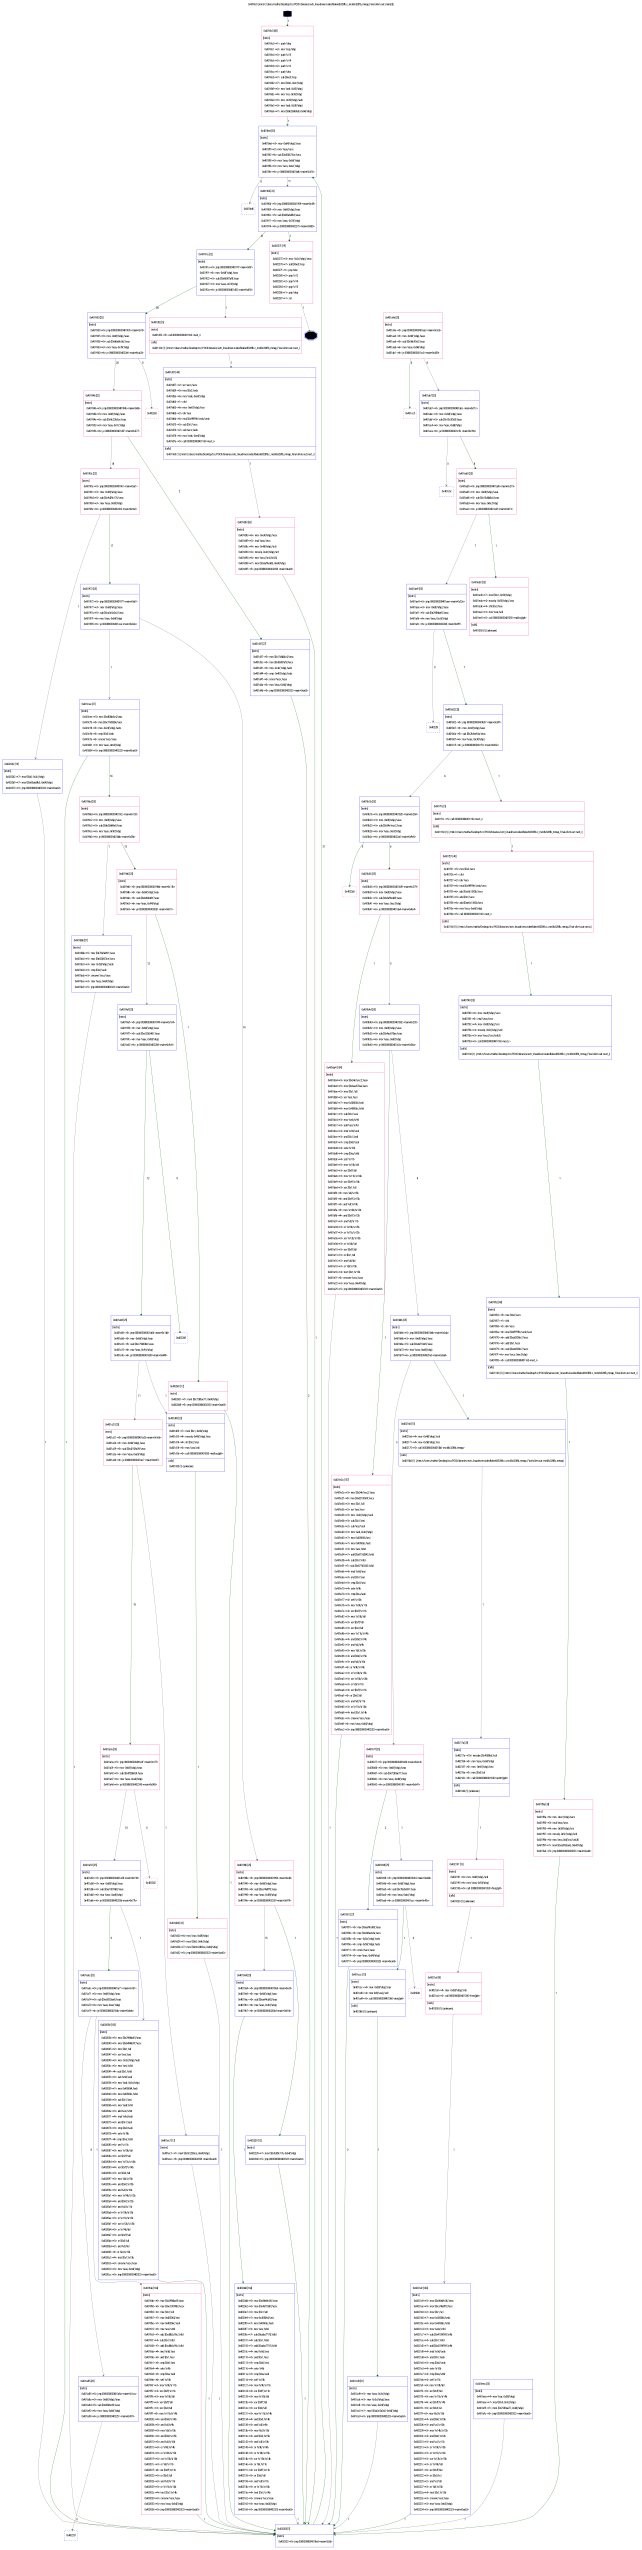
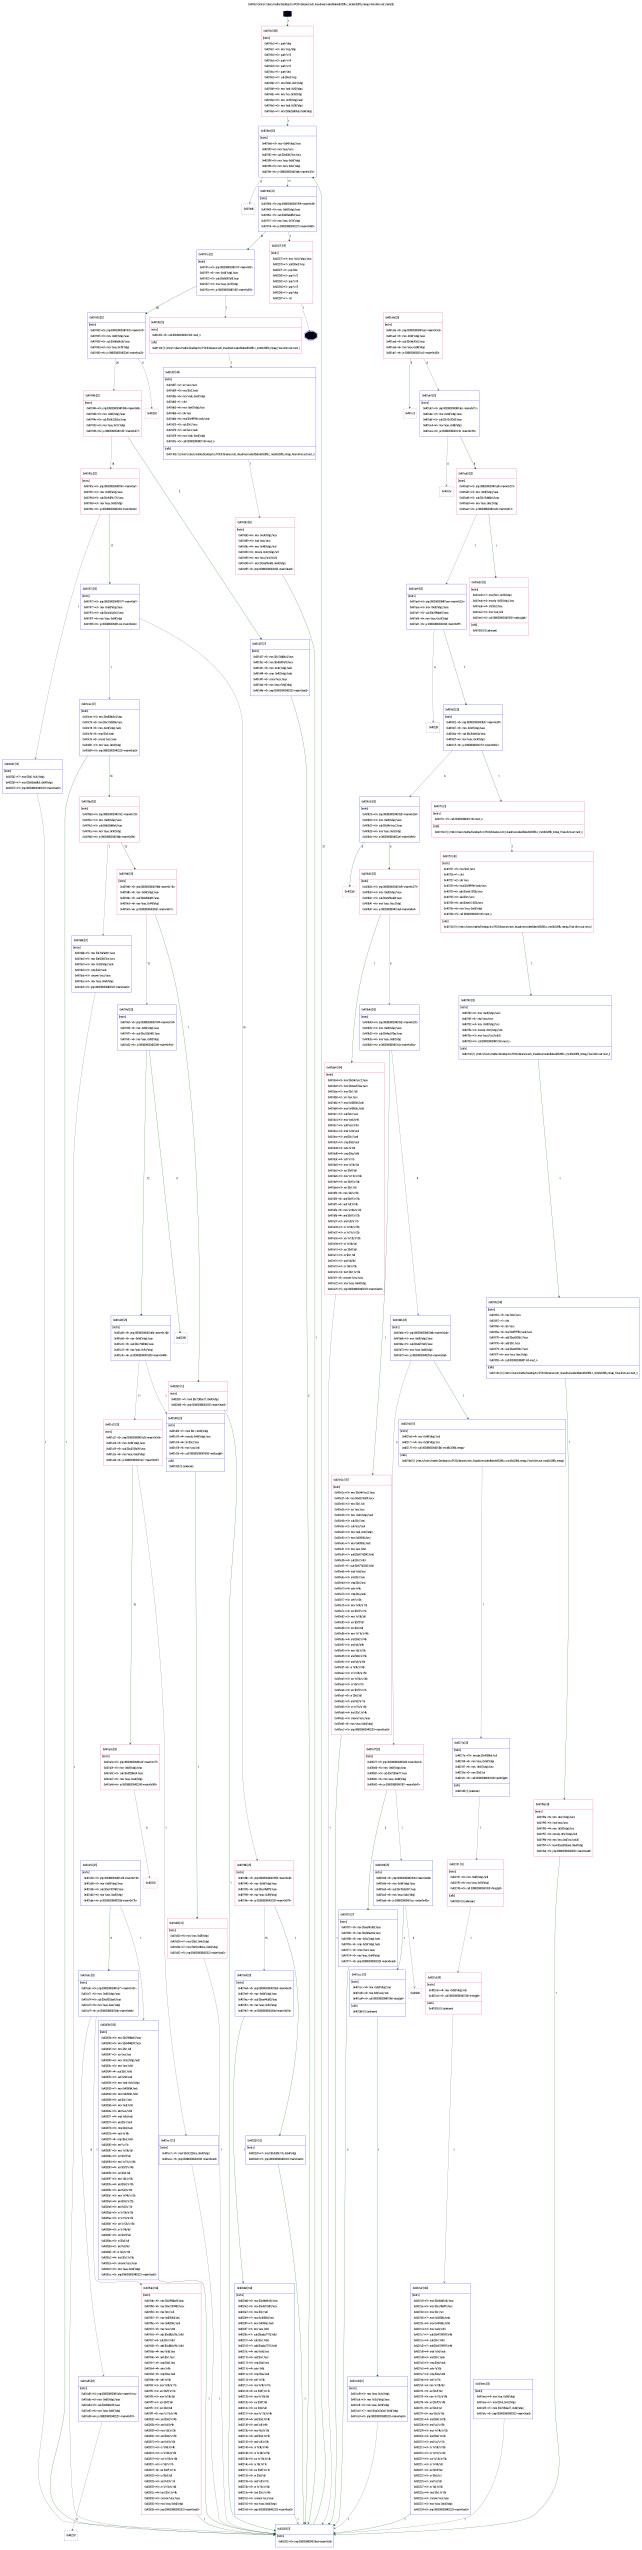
edge "0x401a3a [25]" -> "0x401a53 [25]": removed, label "10"
